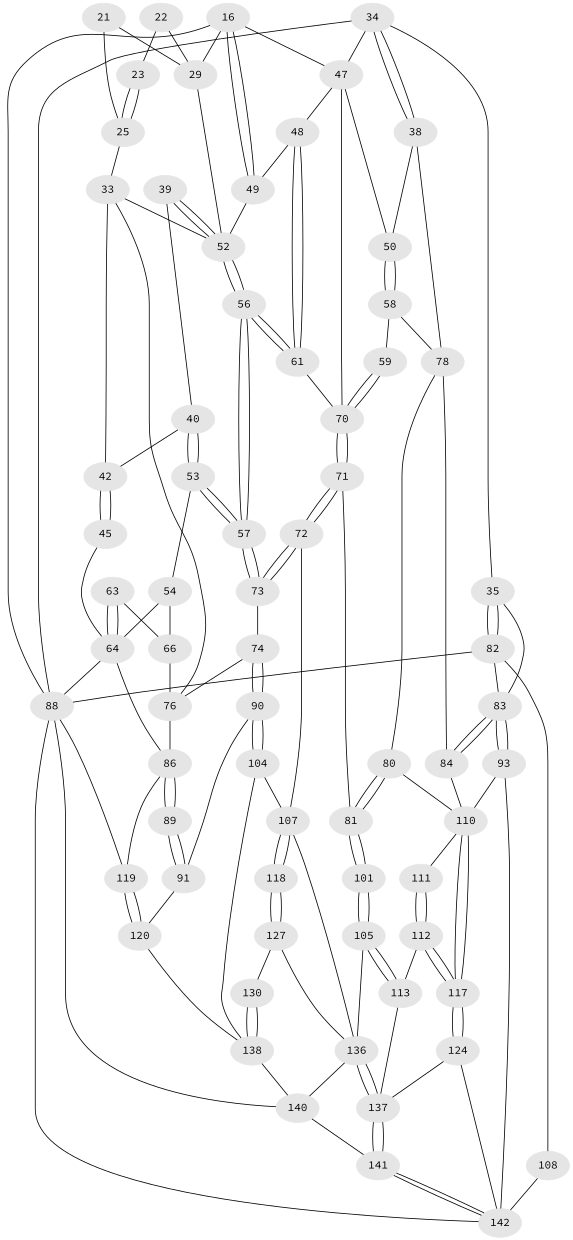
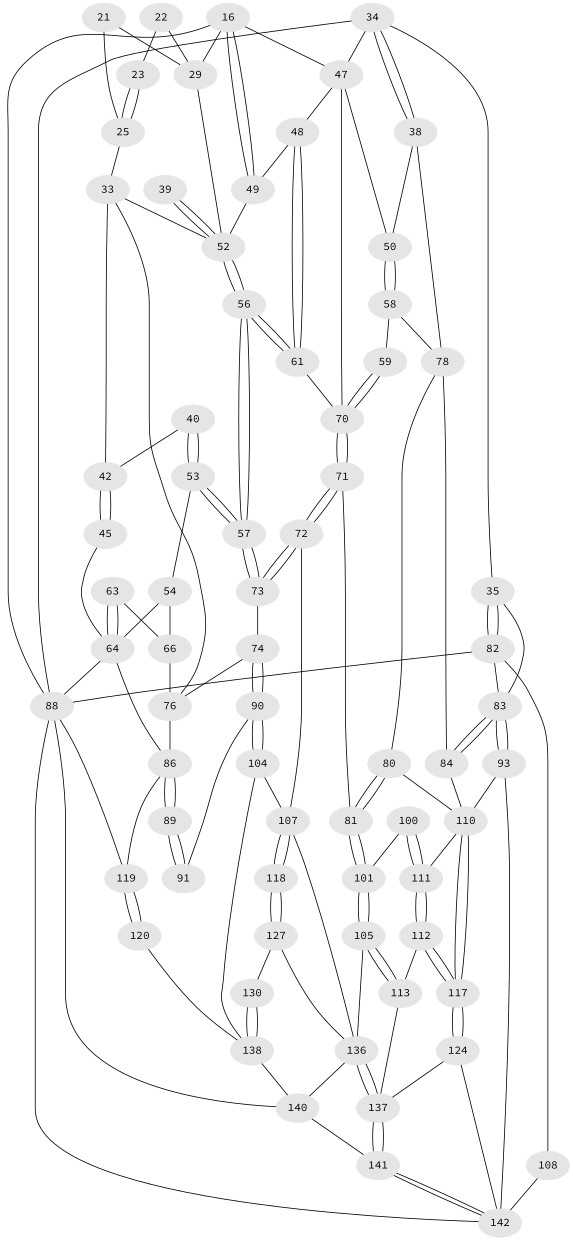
edge "39" -- "40": removed
node "100": added
edge "91" -- "120": removed
